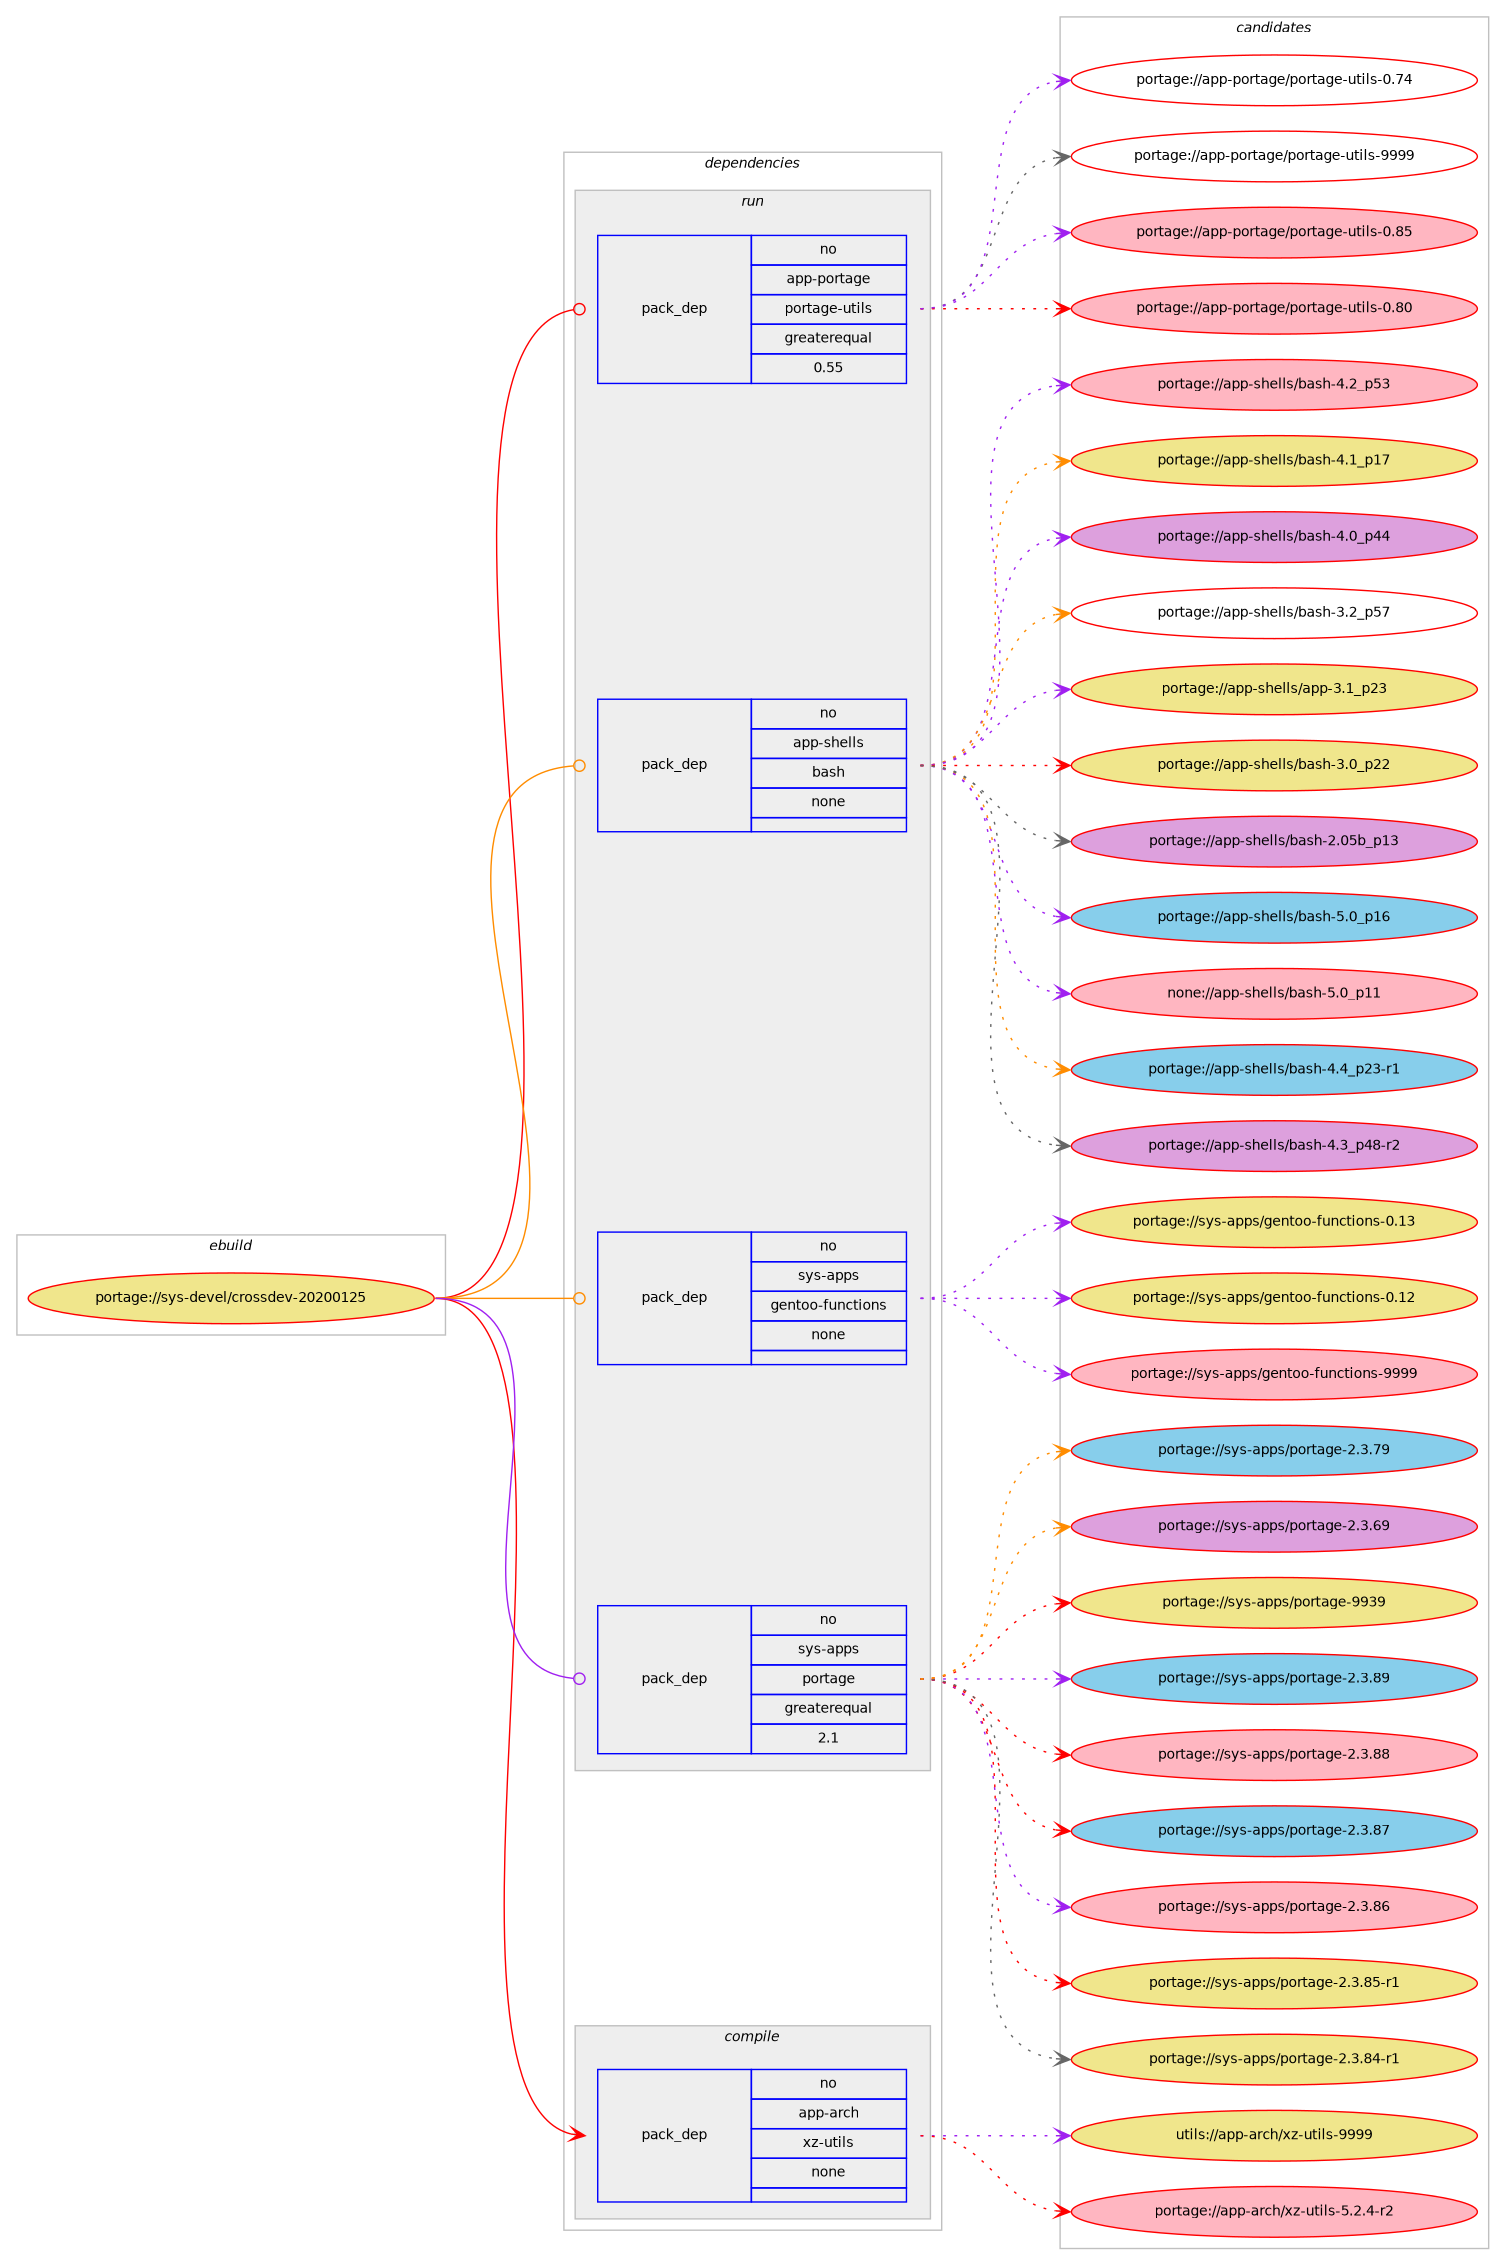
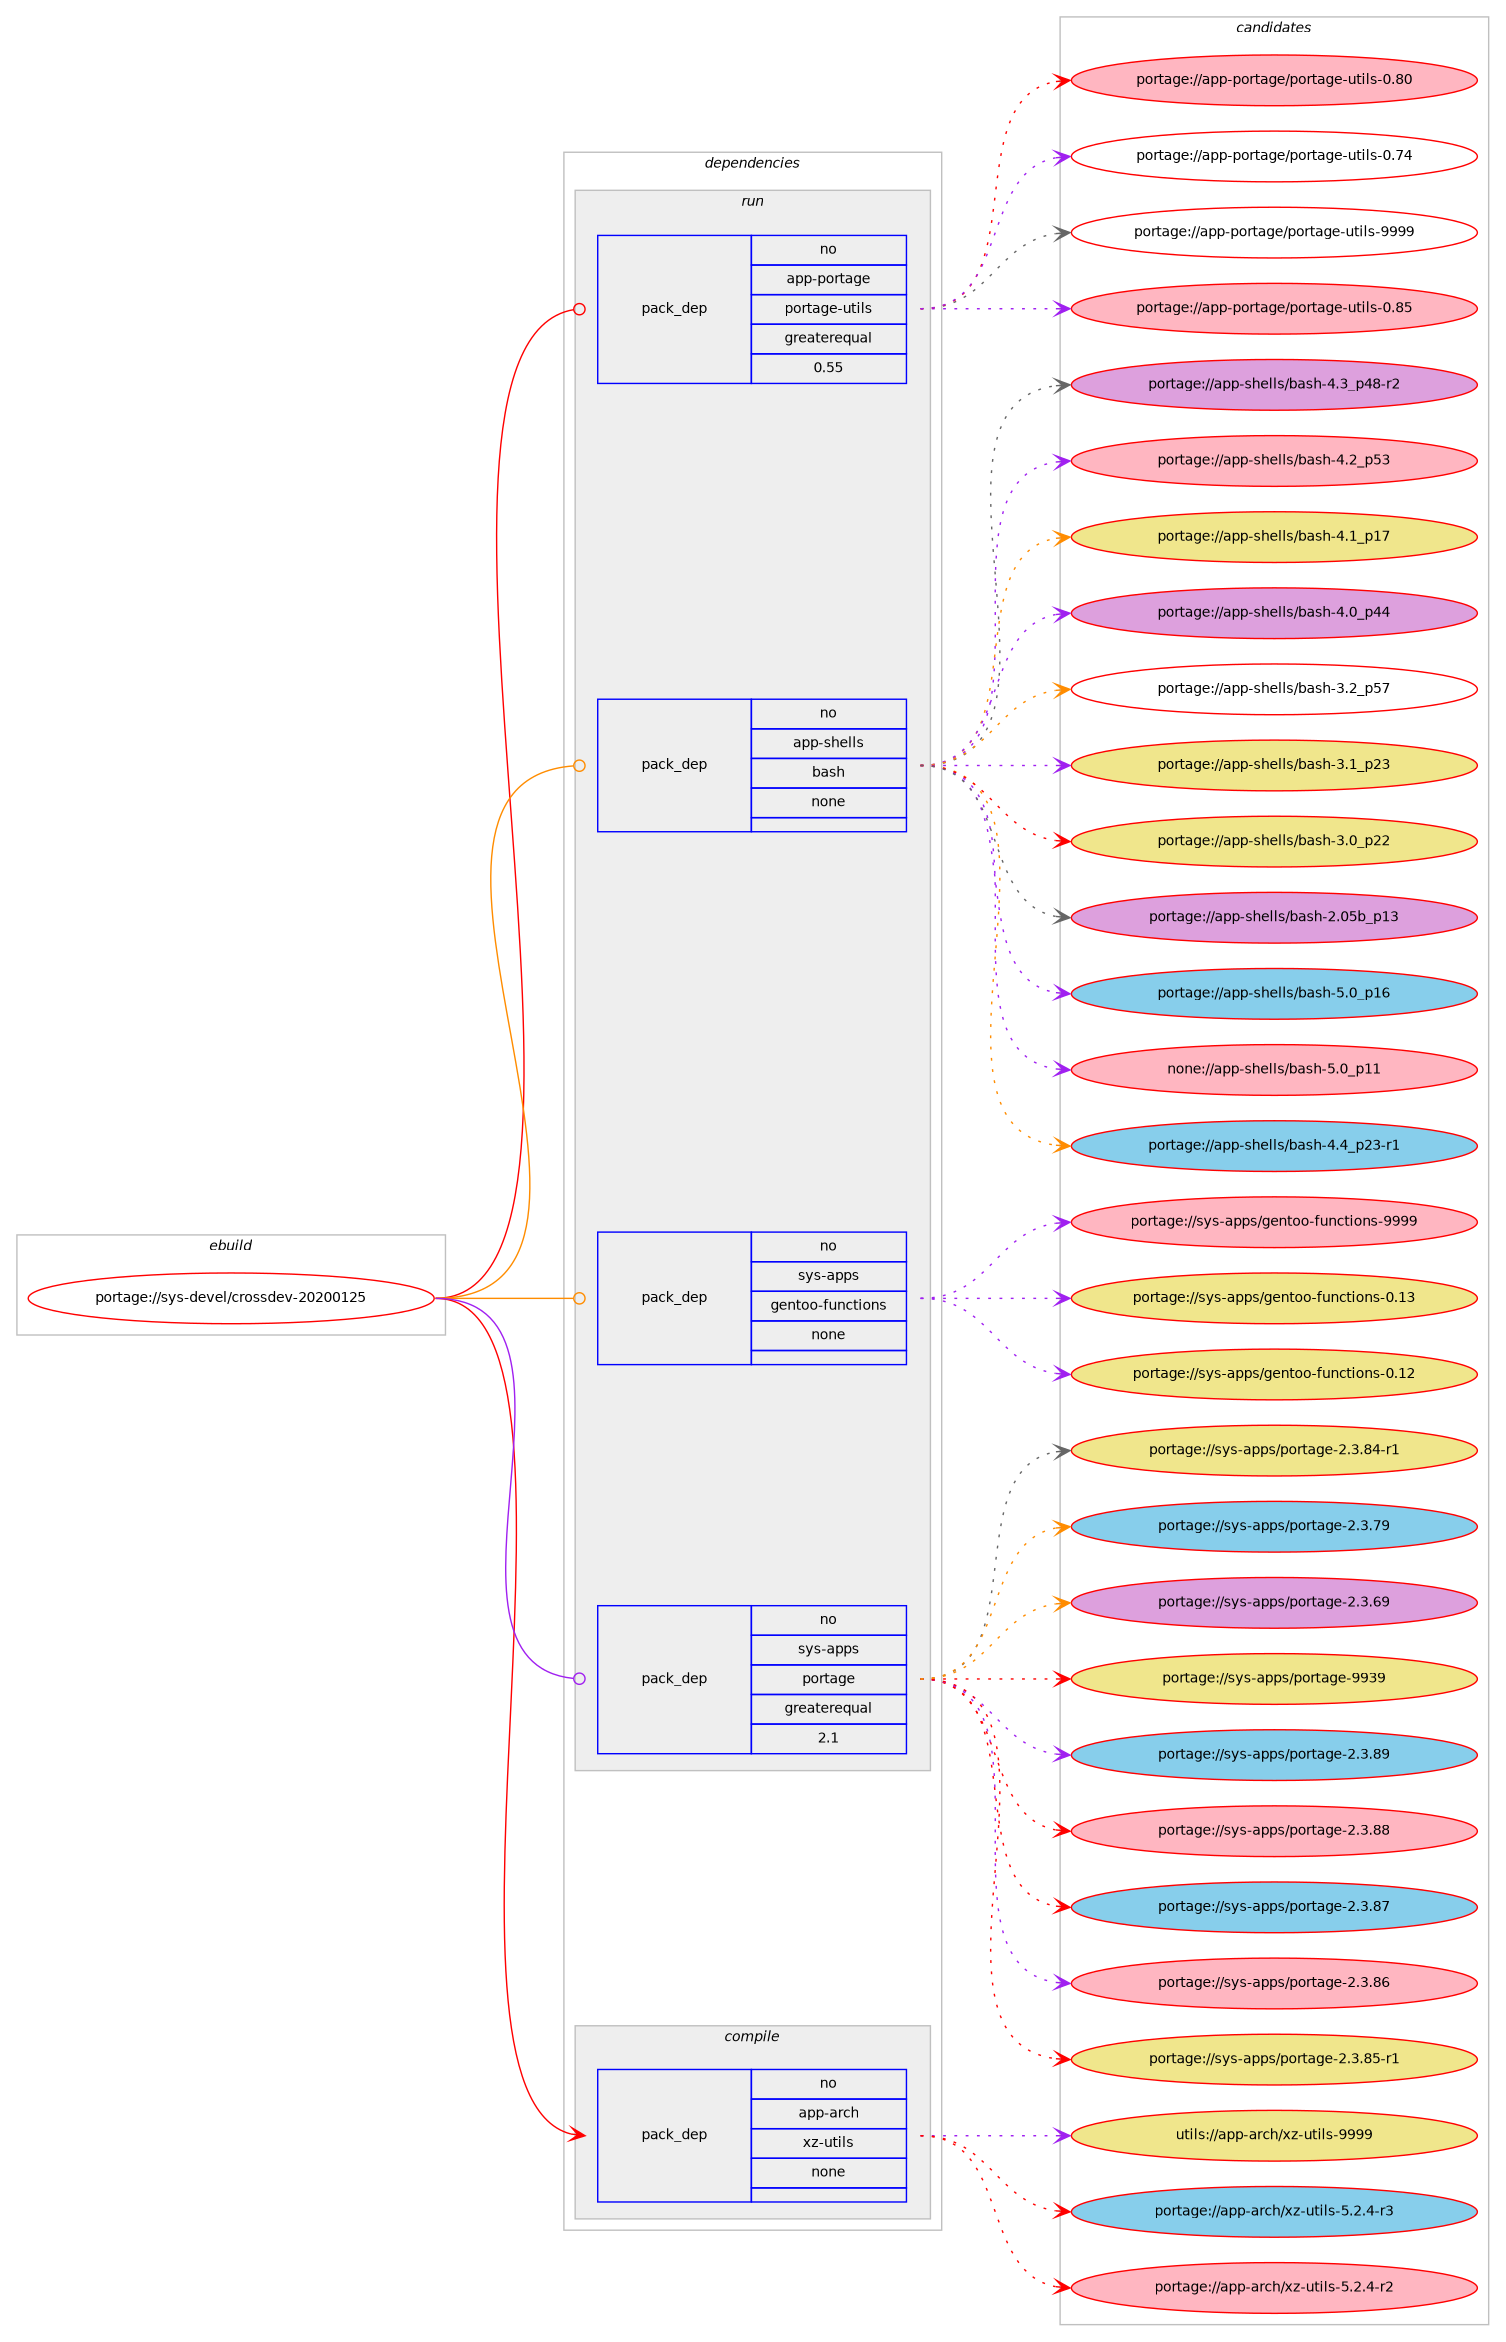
node "portage://app-shells/app-3.1_p23": label "portage://app-shells/app-3.1_p23" -> "portage://app-shells/bash-3.1_p23"
node "portage://sys-devel/crossdev-20200125": fillcolor khaki -> white
node "portage://app-arch/xz-utils-5.2.4-r3": added
